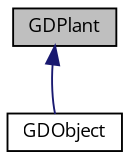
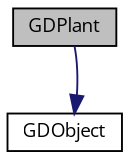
edge "GDObject" -> "GDPlant": reversed
